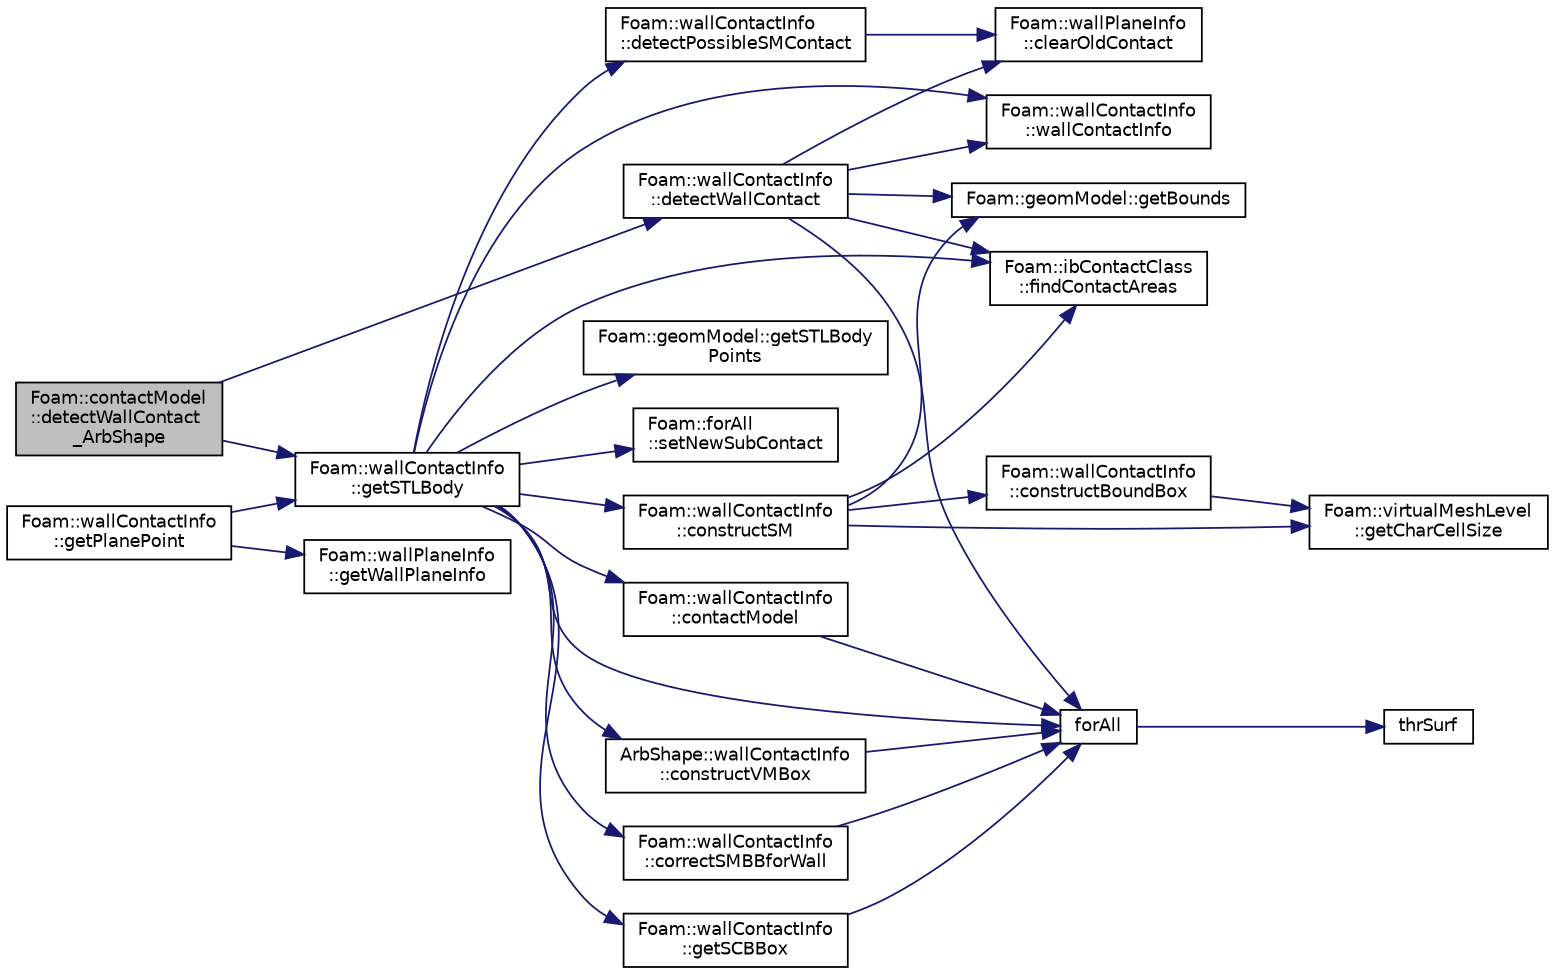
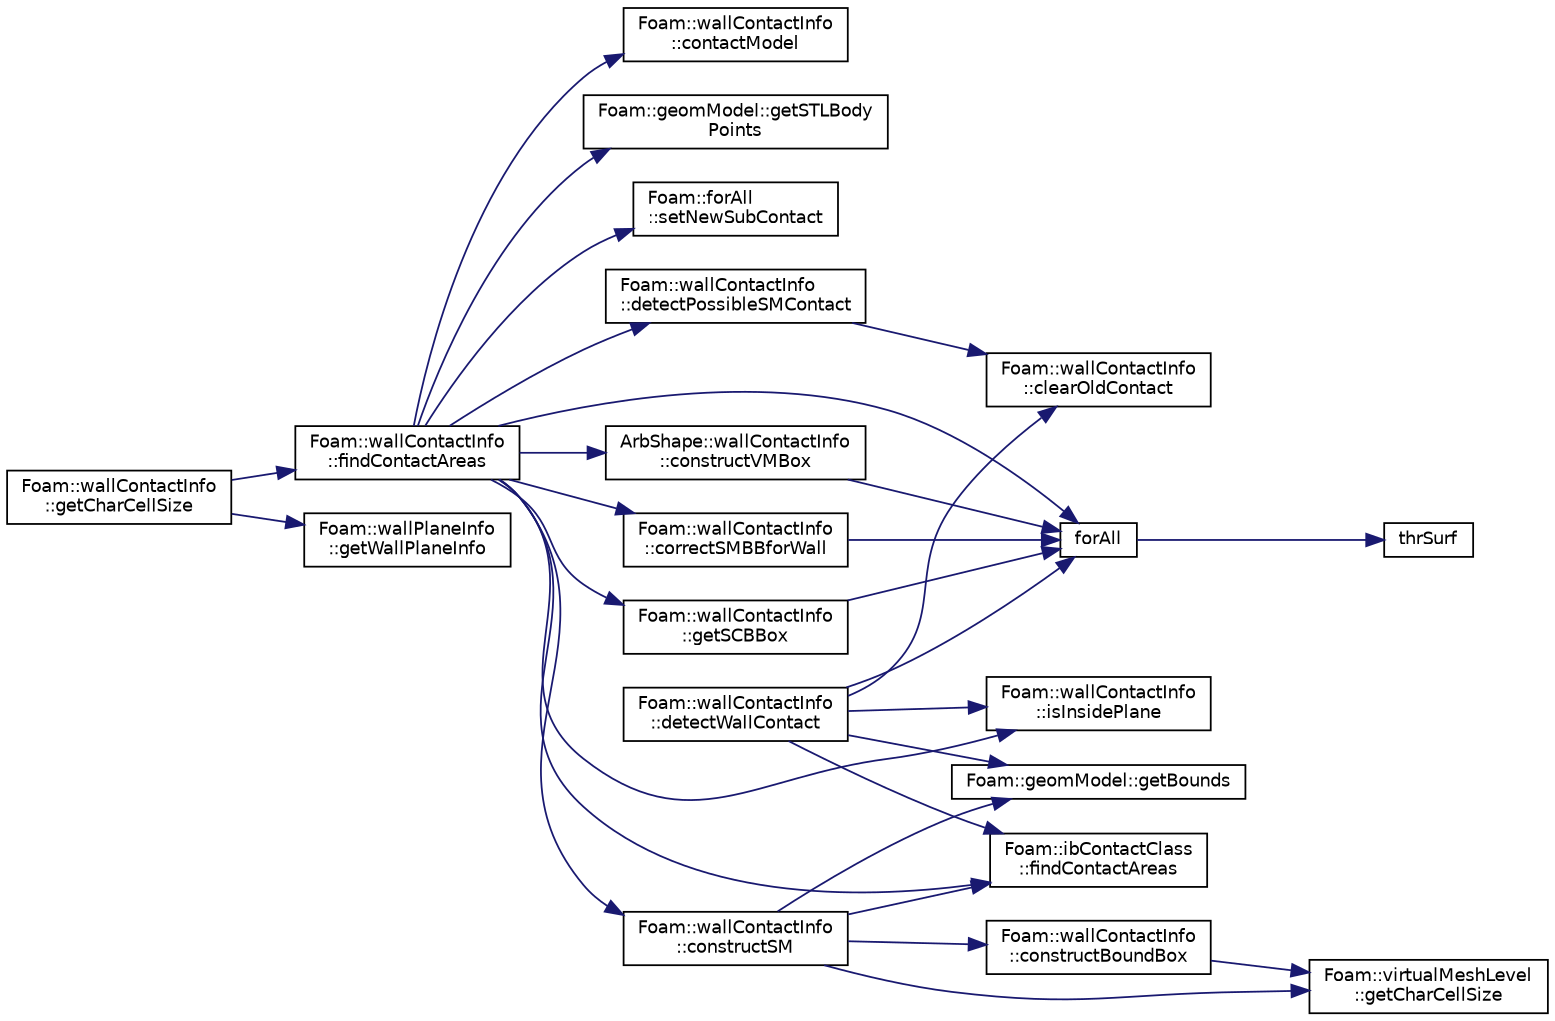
node "Foam::wallPlaneInfo ::clearOldContact": label "Foam::wallPlaneInfo ::clearOldContact" -> "Foam::wallContactInfo ::clearOldContact"
node "Foam::wallContactInfo ::wallContactInfo": label "Foam::wallContactInfo ::wallContactInfo" -> "Foam::wallContactInfo ::isInsidePlane"
node "Foam::contactModel ::detectWallContact _ArbShape": removed
node "Foam::wallContactInfo ::getSTLBody": label "Foam::wallContactInfo ::getSTLBody" -> "Foam::wallContactInfo ::findContactAreas"
node "Foam::wallContactInfo ::getPlanePoint": label "Foam::wallContactInfo ::getPlanePoint" -> "Foam::wallContactInfo ::getCharCellSize"
edge "Foam::wallContactInfo ::contactModel" -> "forAll": removed
